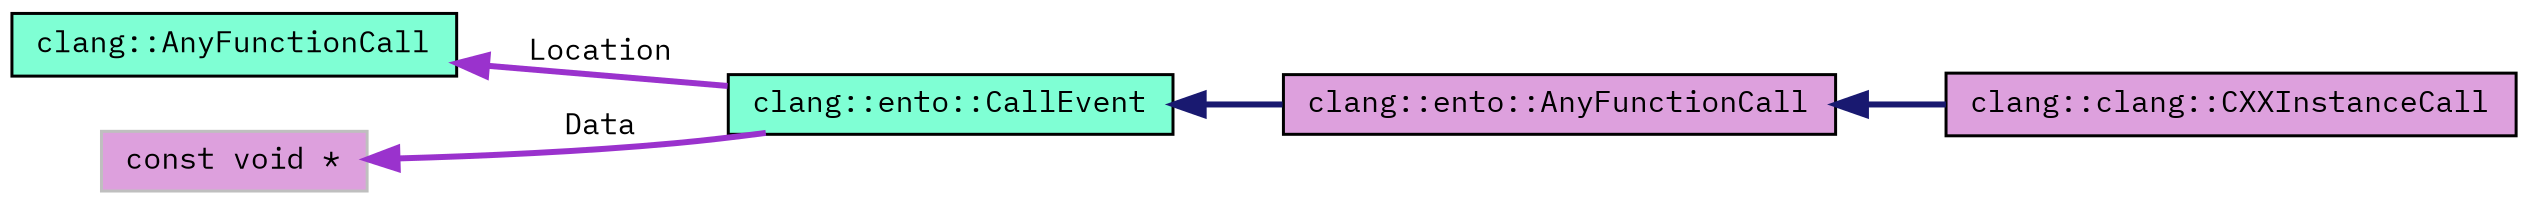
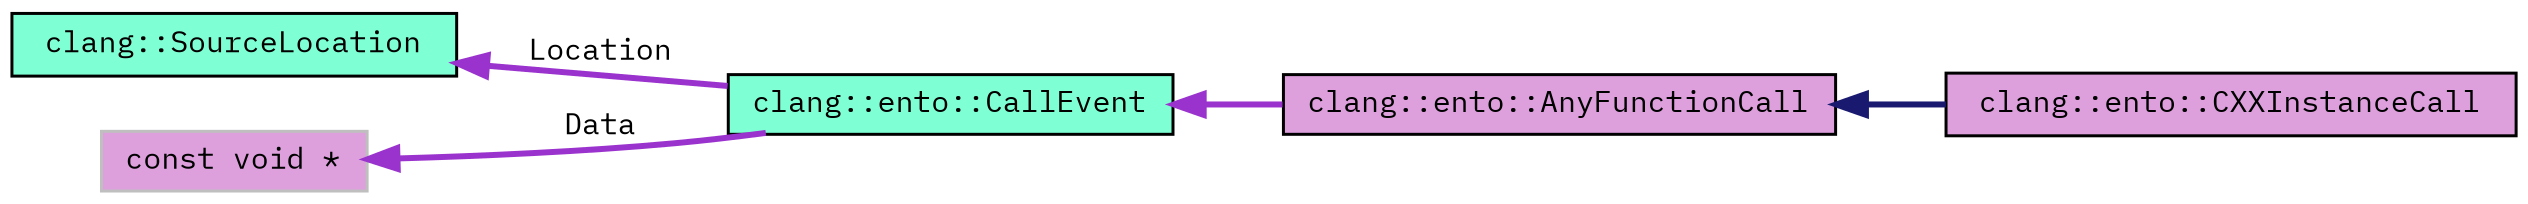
node "clang::AnyFunctionCall": label "clang::AnyFunctionCall" -> "clang::SourceLocation"
edge "clang::ento::AnyFunctionCall" -> "clang::ento::CallEvent": color midnightblue -> darkorchid3
node "clang::clang::CXXInstanceCall": label "clang::clang::CXXInstanceCall" -> "clang::ento::CXXInstanceCall"
